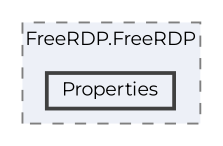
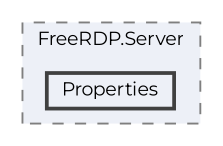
cluster "FreeRDP.FreeRDP": label "FreeRDP.FreeRDP" -> "FreeRDP.Server"
